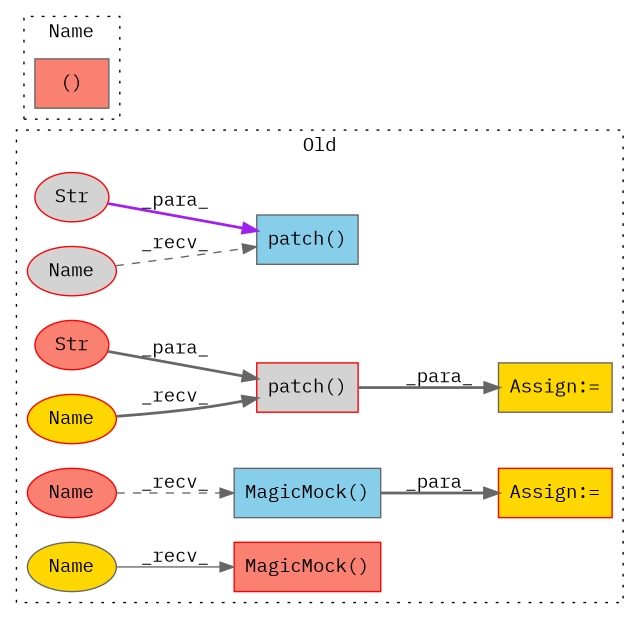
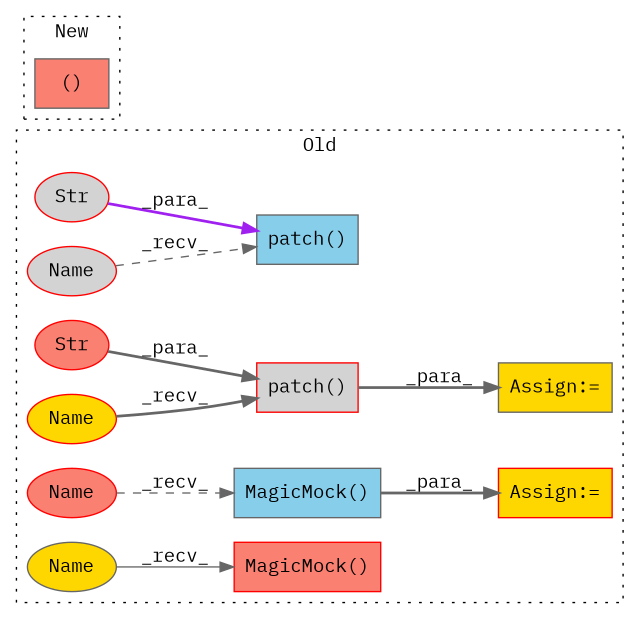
cluster "Name": label "Name" -> "New"
